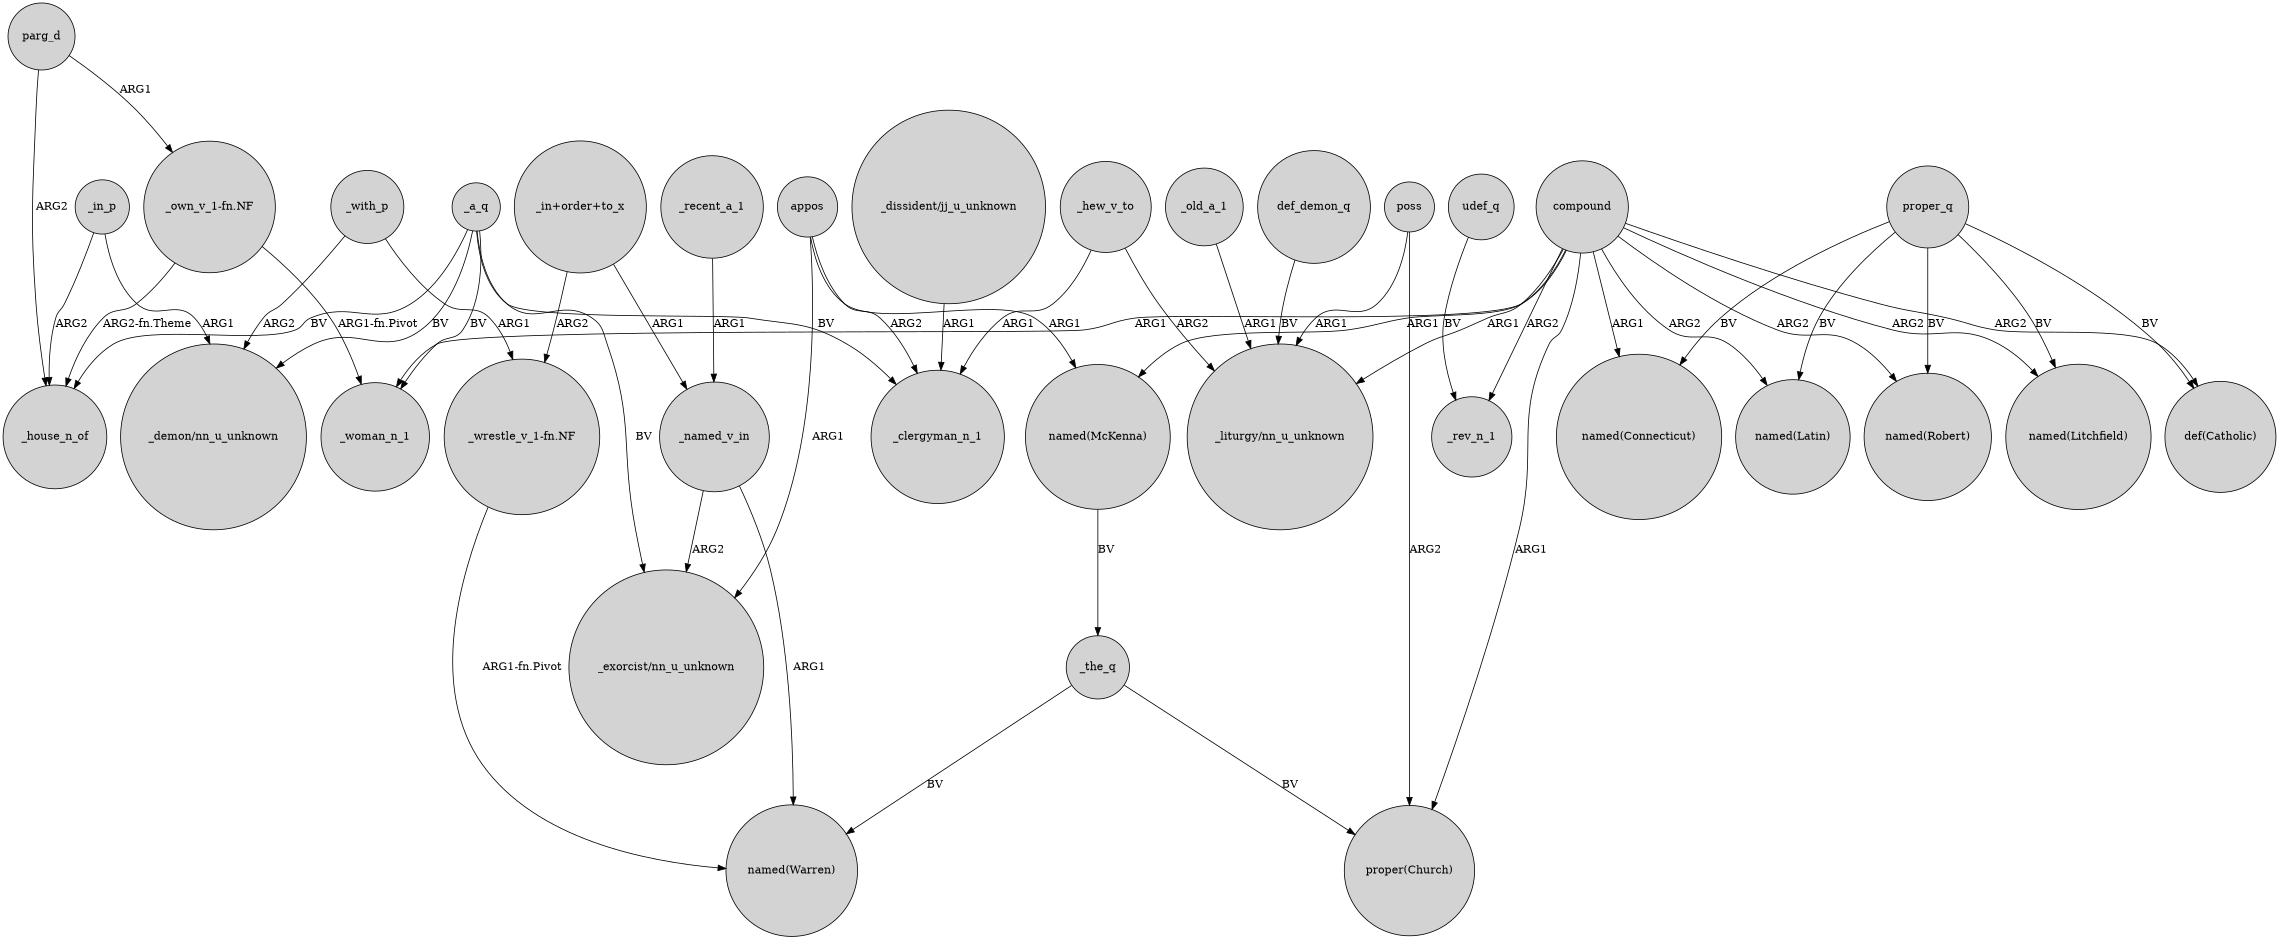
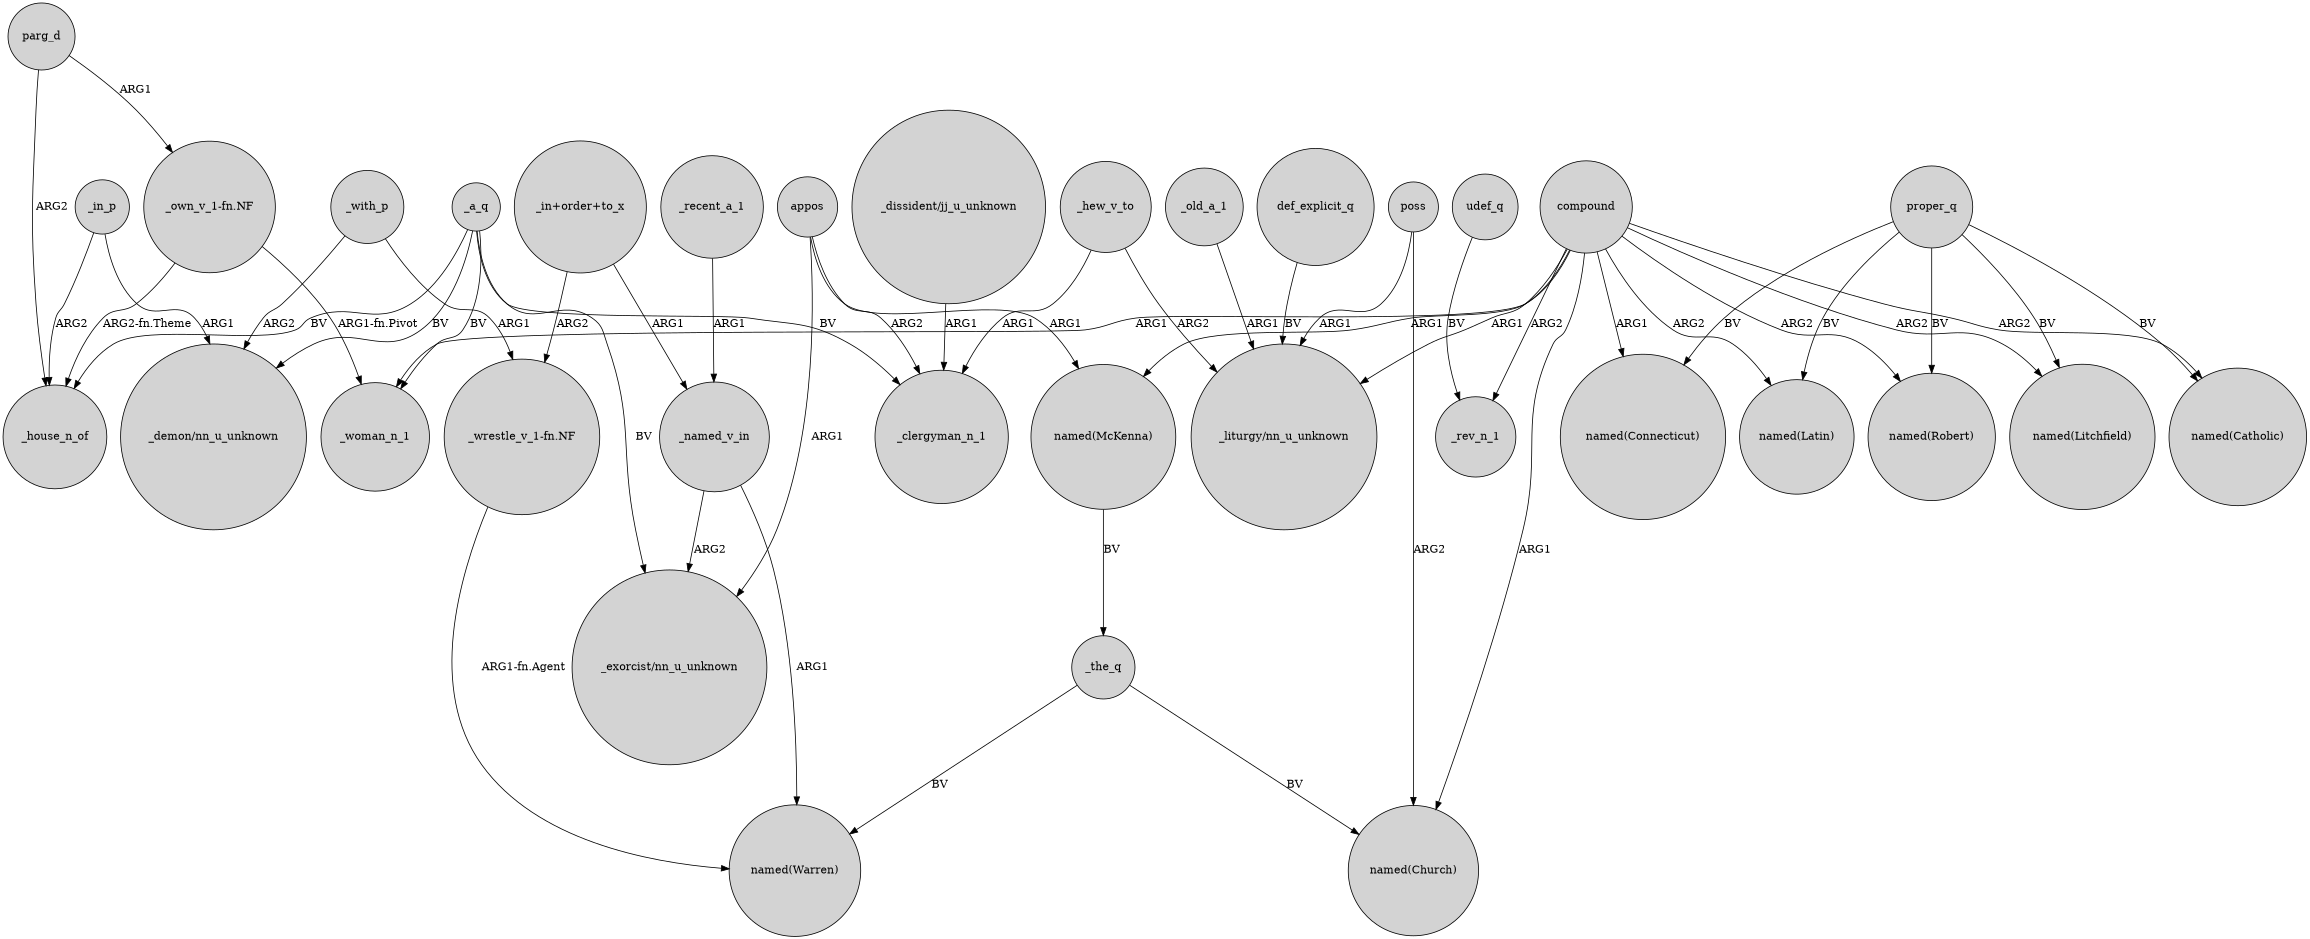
node "def_demon_q": label "def_demon_q" -> "def_explicit_q"
node "def(Catholic)": label "def(Catholic)" -> "named(Catholic)"
edge "_wrestle_v_1-fn.NF" -> "named(Warren)": label "ARG1-fn.Pivot" -> "ARG1-fn.Agent"
node "proper(Church)": label "proper(Church)" -> "named(Church)"
